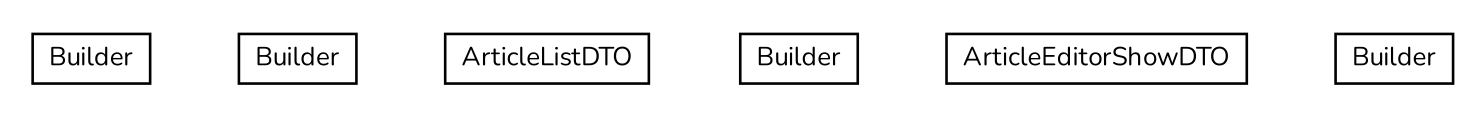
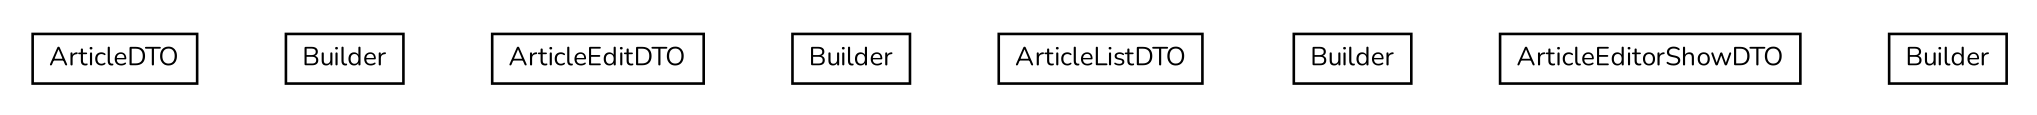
node "ArticleDTO": added
node "ArticleEditDTO": added
